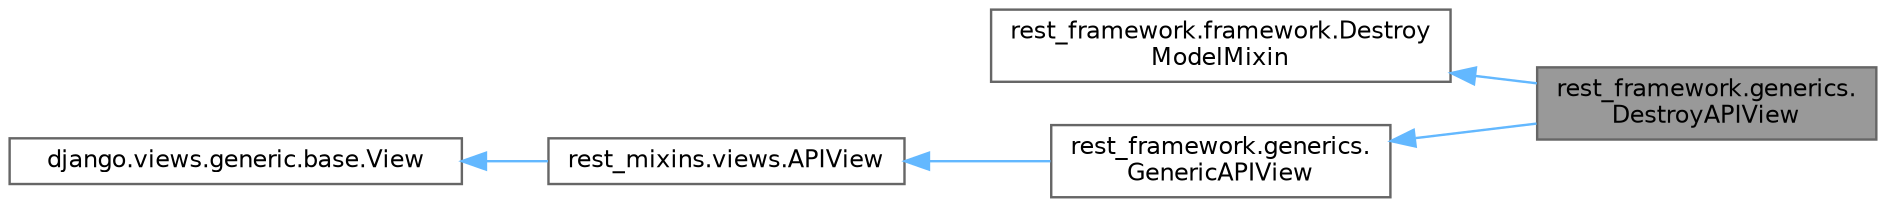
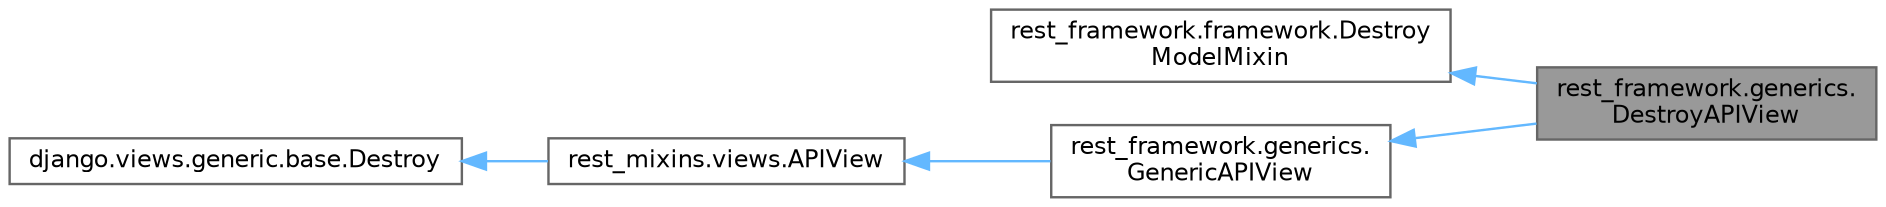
node "django.views.generic.base.View": label "django.views.generic.base.View" -> "django.views.generic.base.Destroy"
